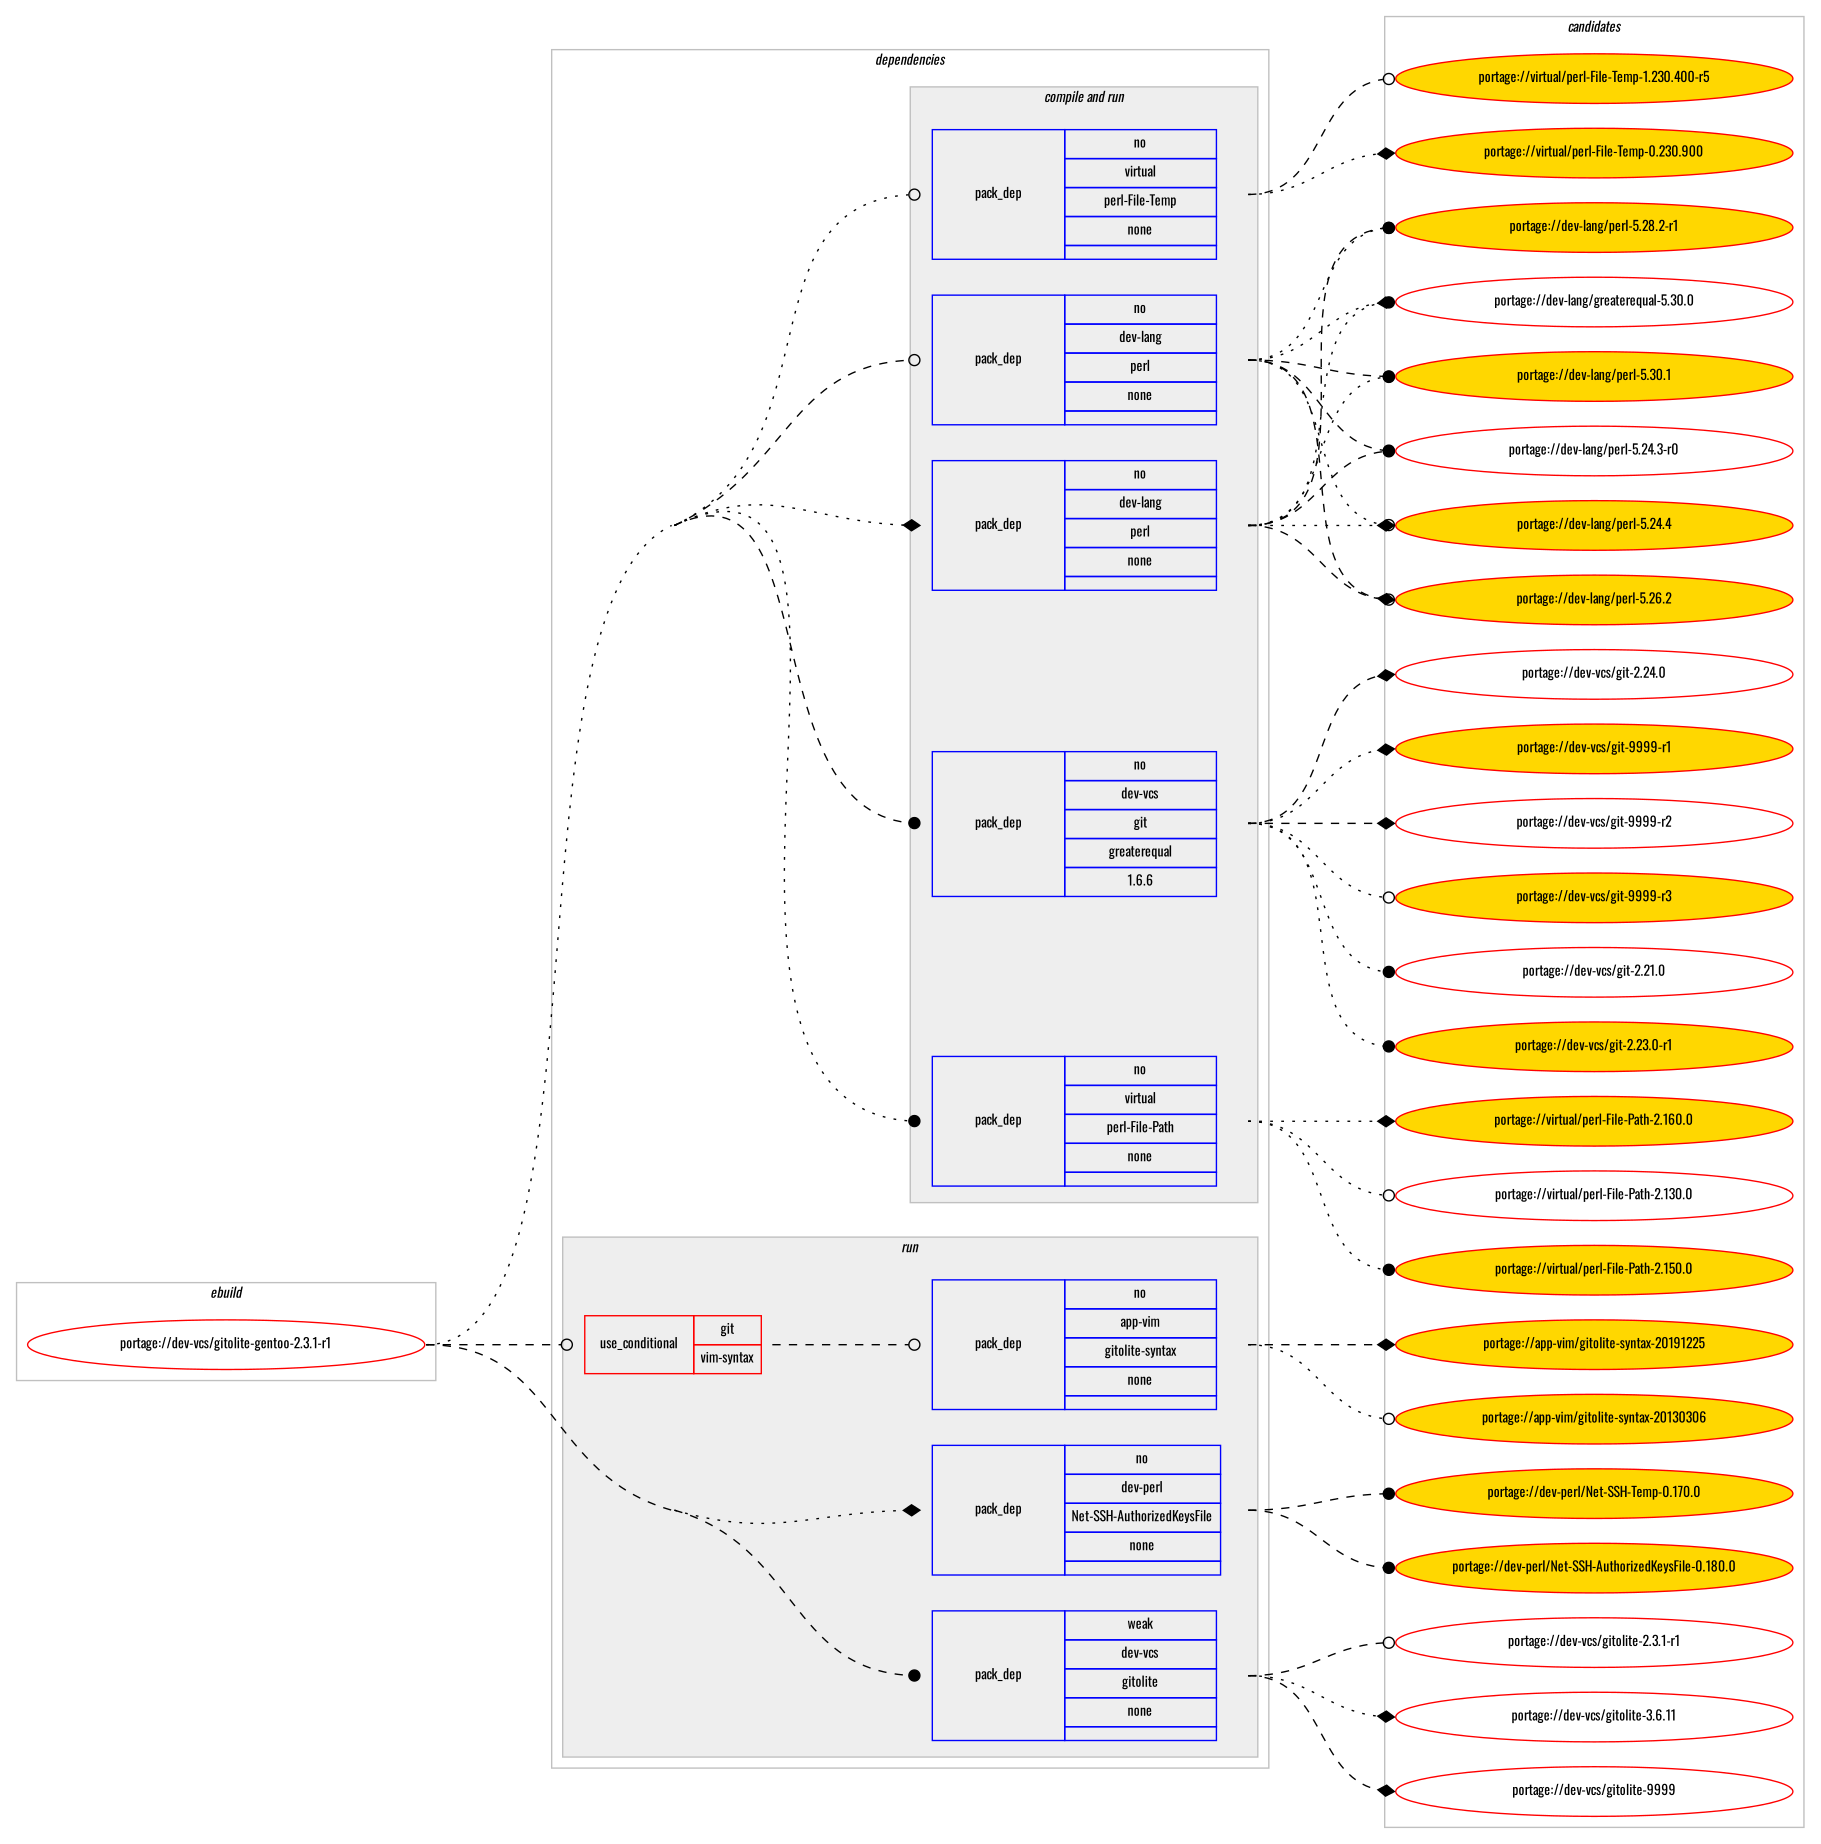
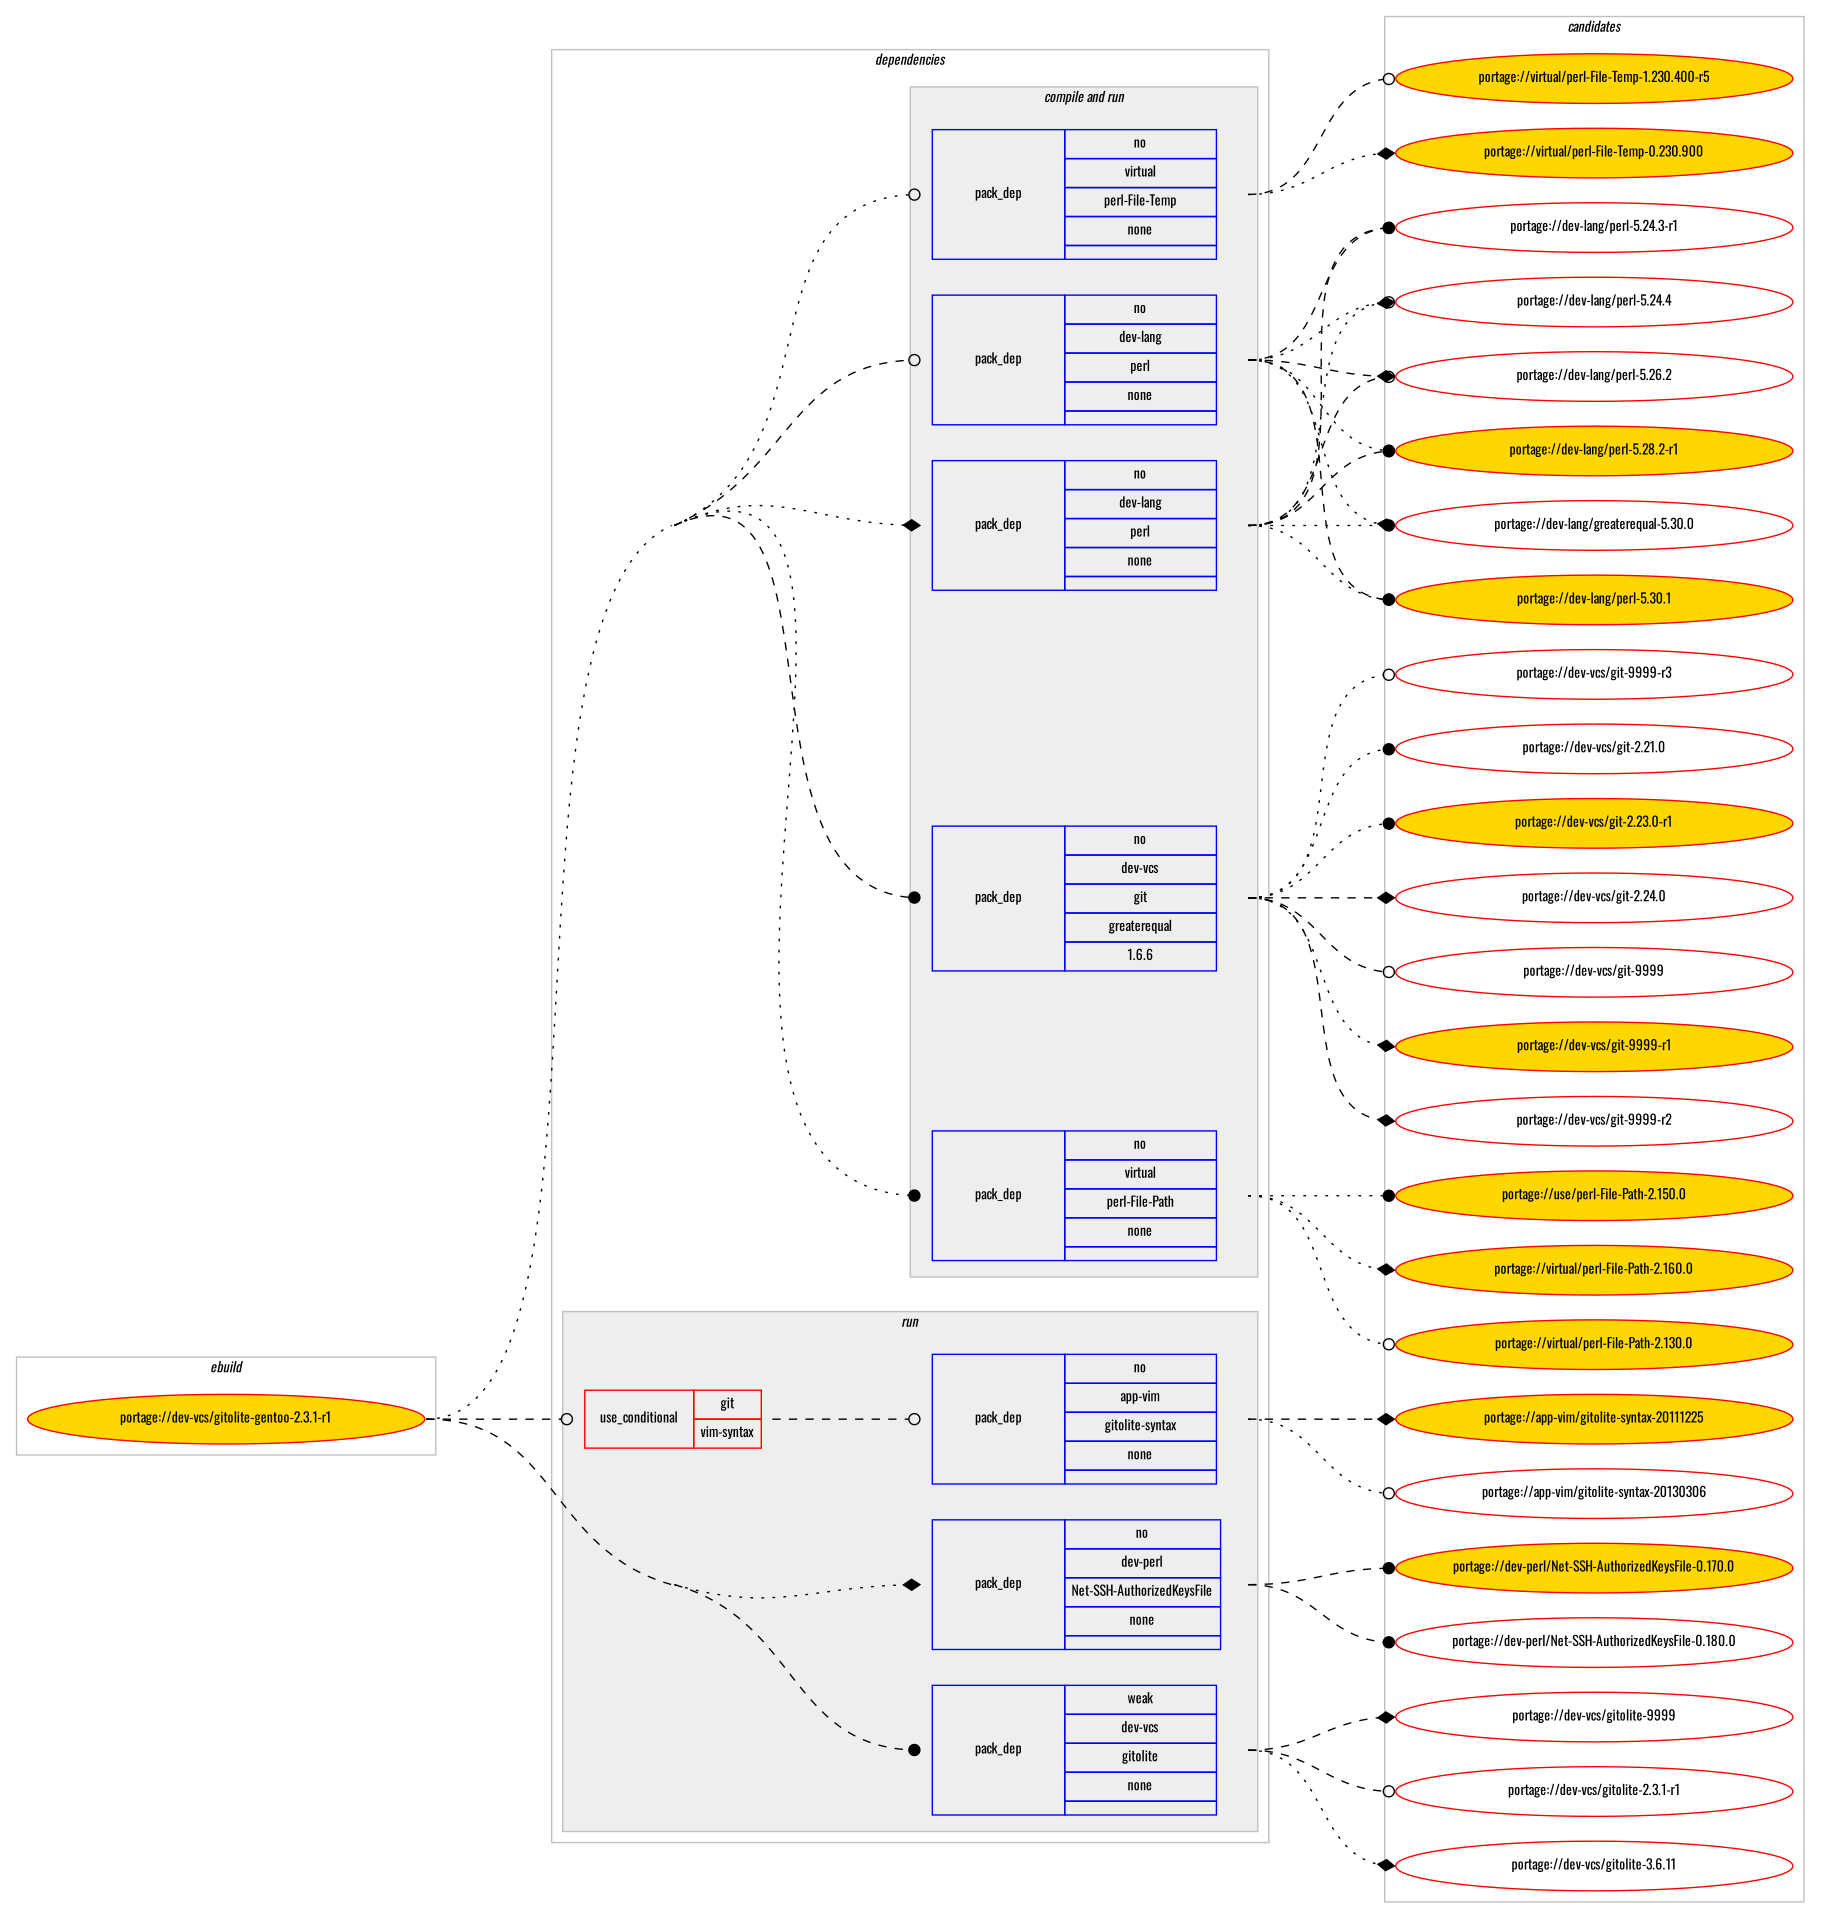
node "portage://dev-lang/perl-5.24.3-r0": label "portage://dev-lang/perl-5.24.3-r0" -> "portage://dev-lang/perl-5.24.3-r1"
node "portage://dev-lang/perl-5.24.4": fillcolor gold -> white
node "portage://dev-lang/perl-5.26.2": fillcolor gold -> white
node "portage://dev-vcs/git-9999-r3": fillcolor gold -> white
node "portage://dev-vcs/git-9999": added
node "portage://virtual/perl-File-Path-2.130.0": fillcolor white -> gold
node "portage://virtual/perl-File-Path-2.150.0": label "portage://virtual/perl-File-Path-2.150.0" -> "portage://use/perl-File-Path-2.150.0"
node "portage://dev-vcs/gitolite-gentoo-2.3.1-r1": fillcolor white -> gold
node "portage://app-vim/gitolite-syntax-20191225": label "portage://app-vim/gitolite-syntax-20191225" -> "portage://app-vim/gitolite-syntax-20111225"
node "portage://app-vim/gitolite-syntax-20130306": fillcolor gold -> white
node "portage://dev-perl/Net-SSH-Temp-0.170.0": label "portage://dev-perl/Net-SSH-Temp-0.170.0" -> "portage://dev-perl/Net-SSH-AuthorizedKeysFile-0.170.0"
node "portage://dev-perl/Net-SSH-AuthorizedKeysFile-0.180.0": fillcolor gold -> white
